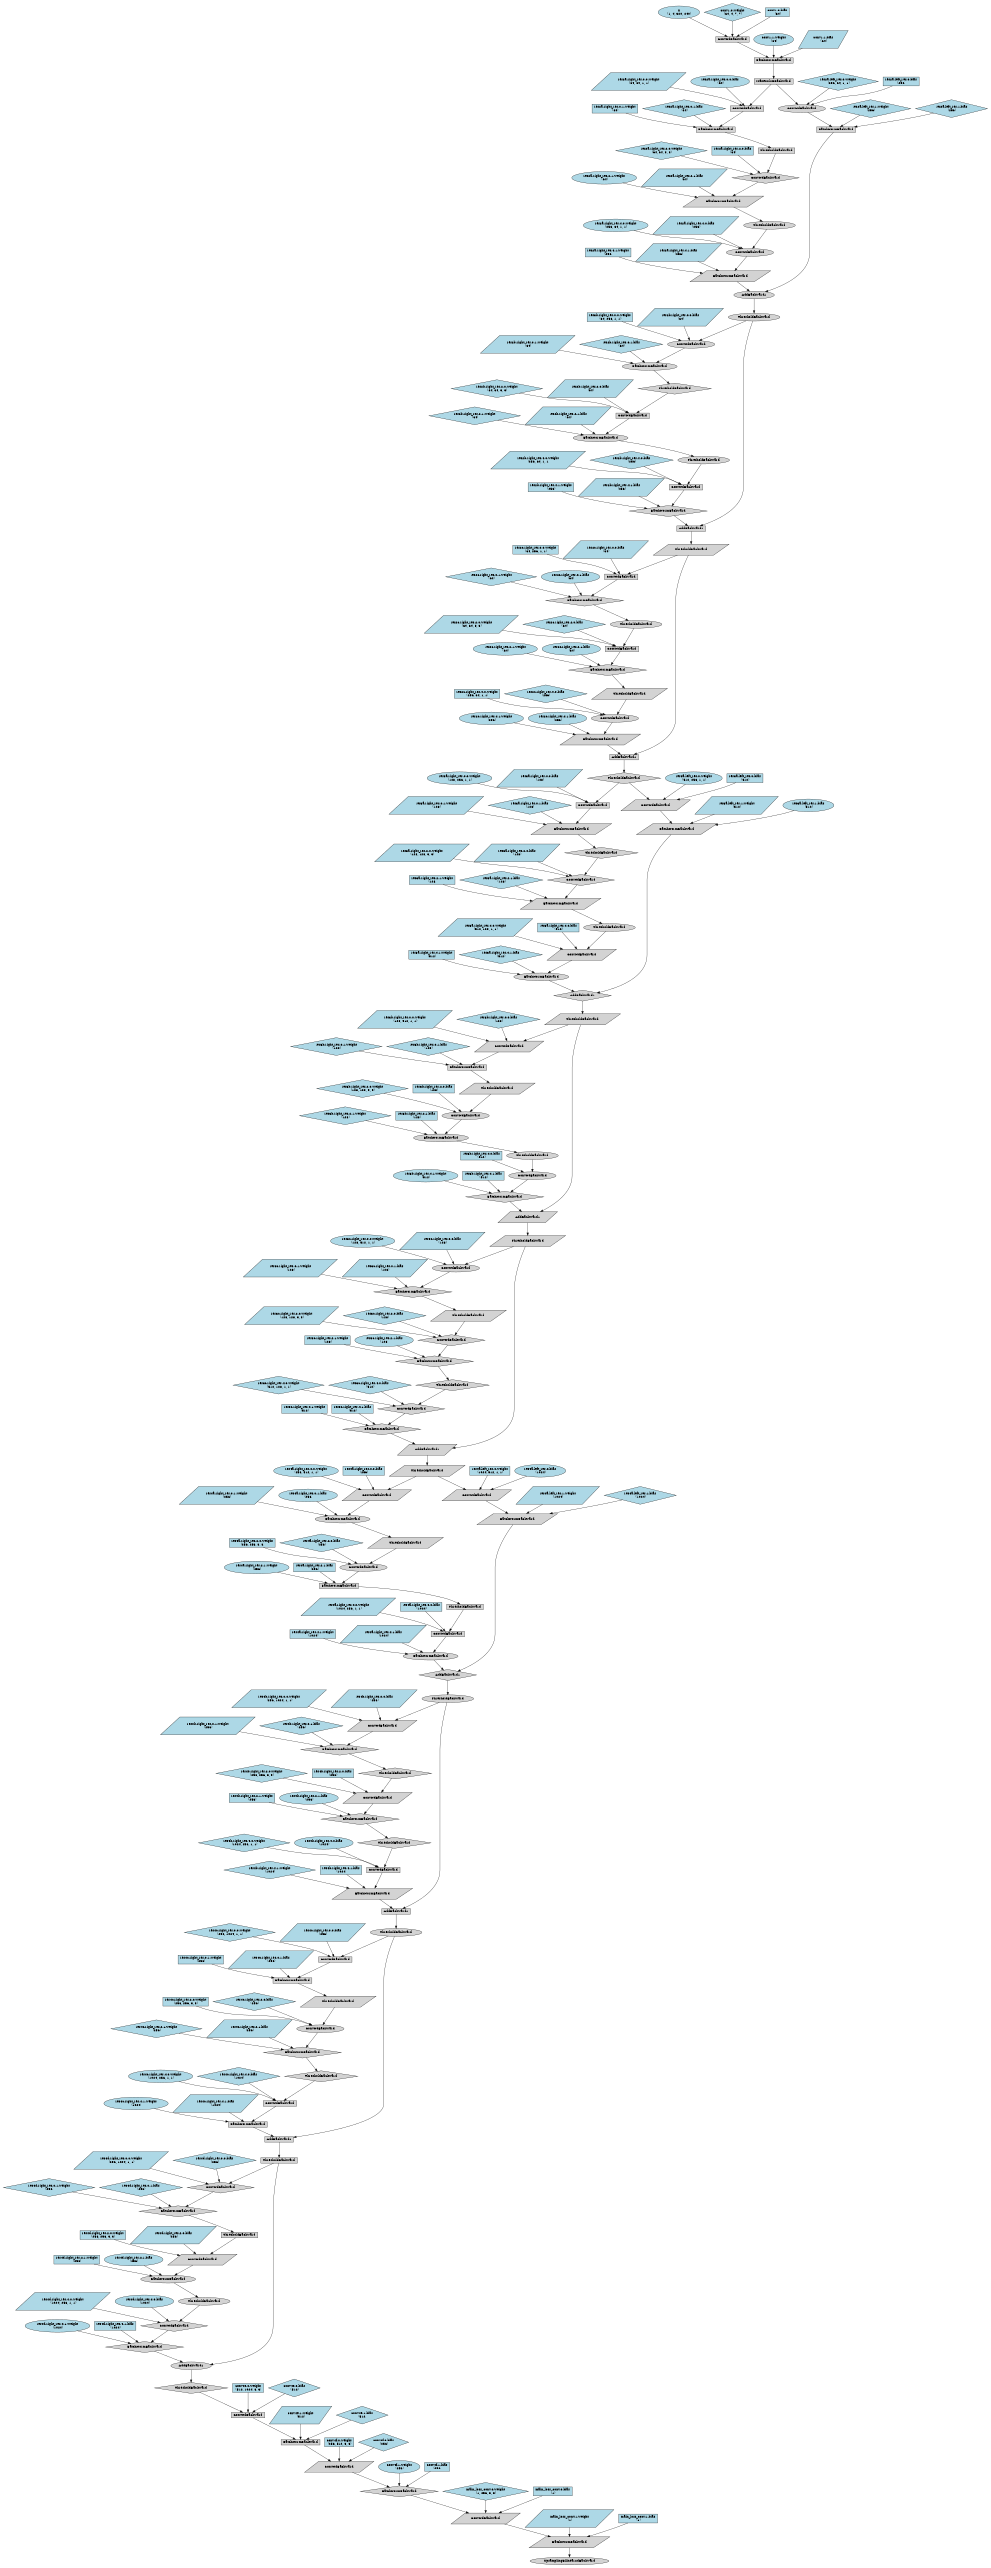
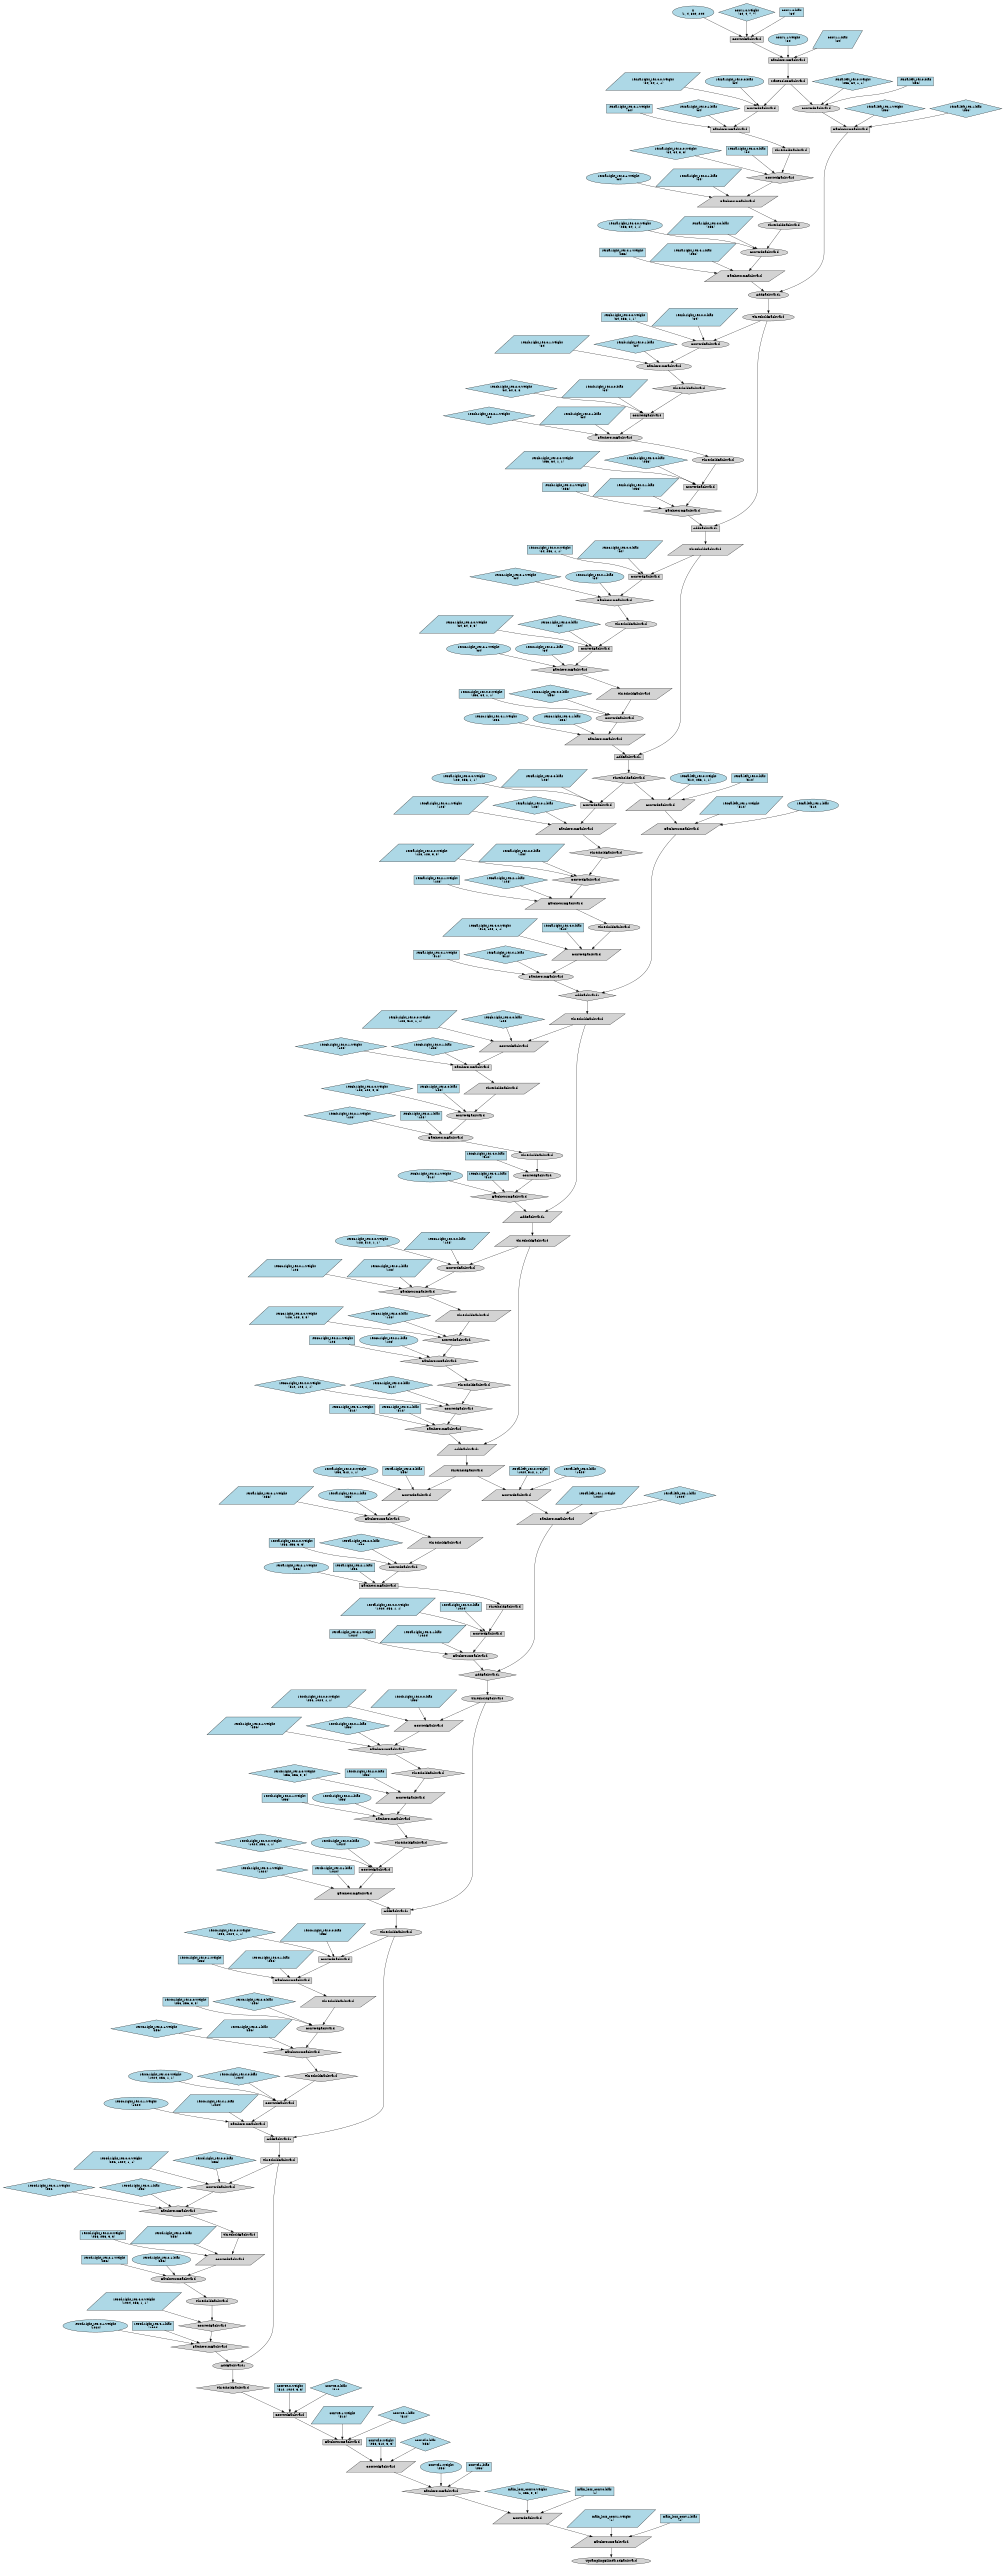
node "res4d.right_res.4.0.bias (1024)": removed
